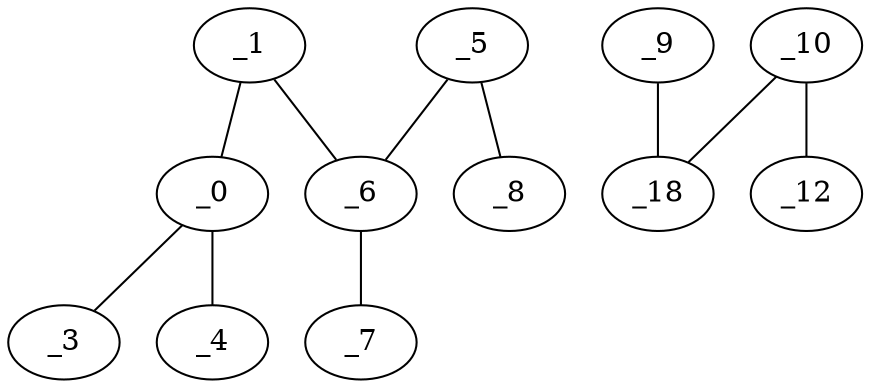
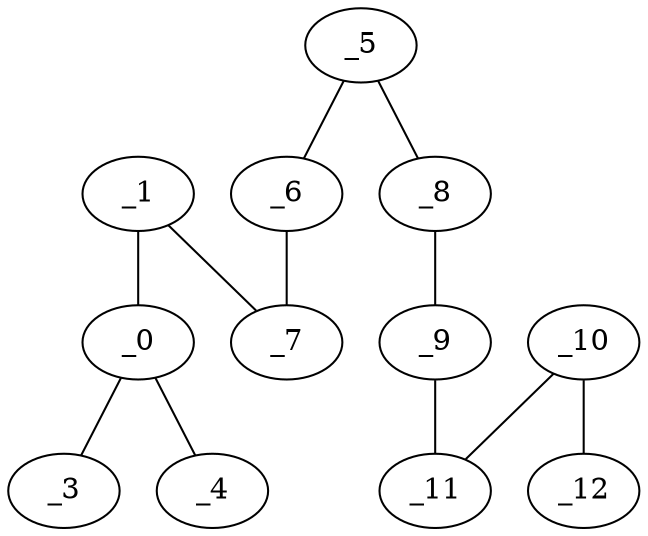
edge "_1" -- "_6": now "_1" -- "_7"
node "_18": label "_18" -> "_11"
edge "_8" -- "_9": added
